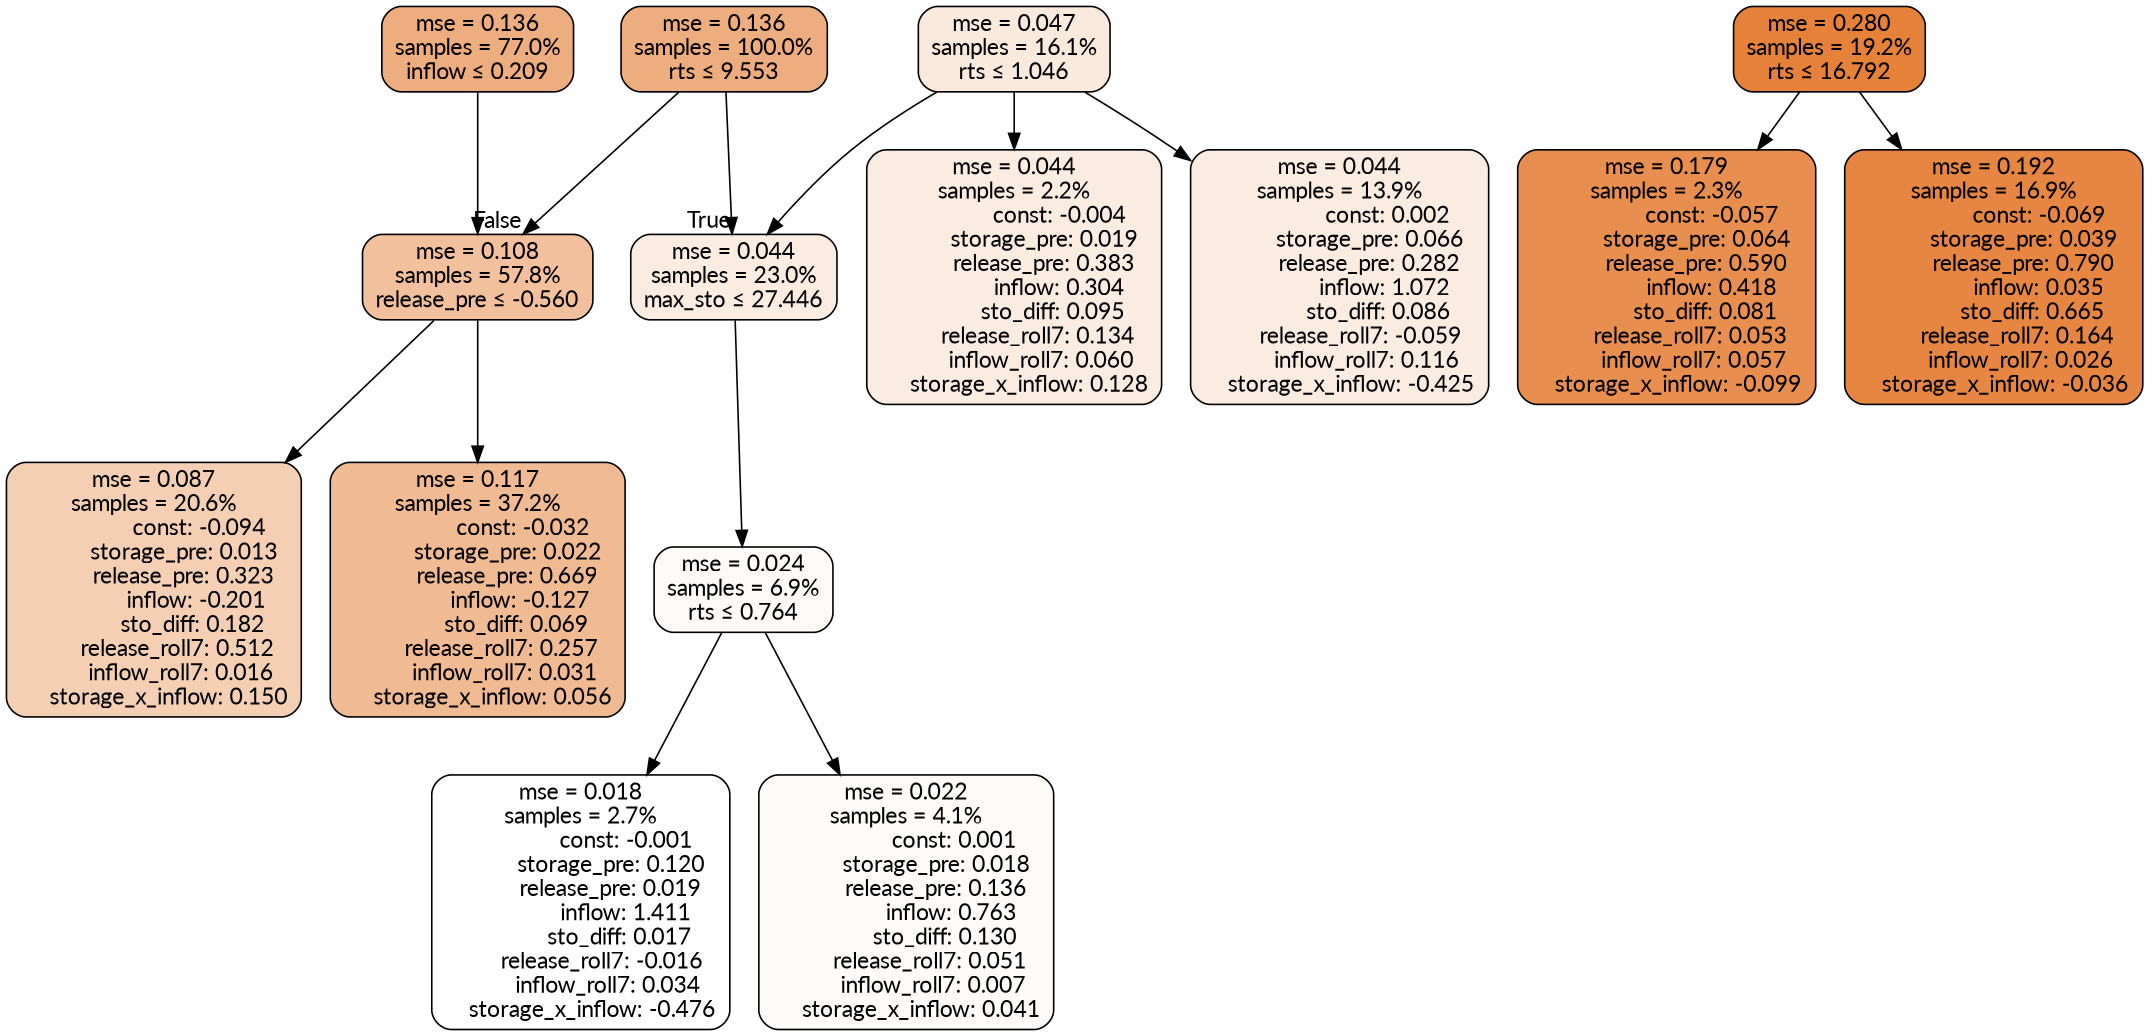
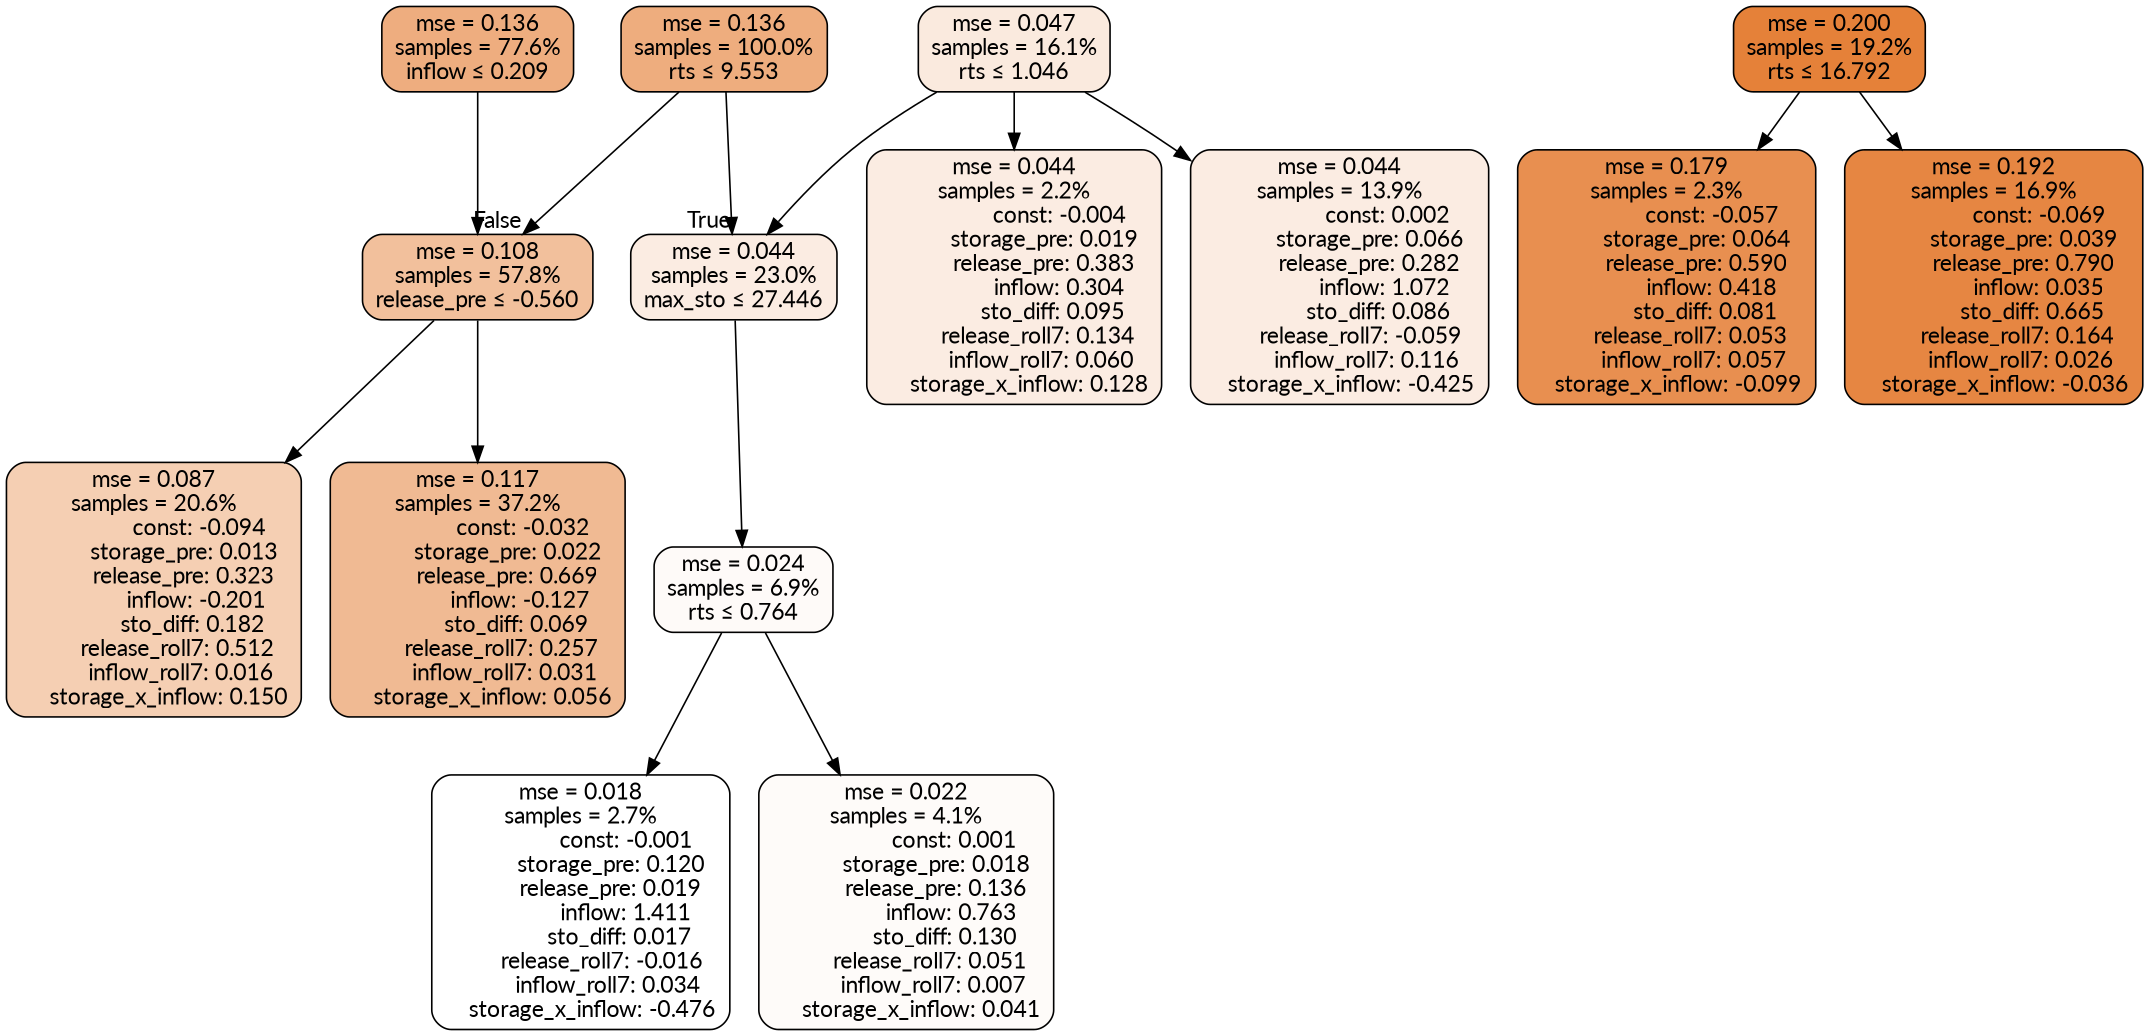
node "mse = 0.136 samples = 77.0% inflow ≤ 0.209": label "mse = 0.136 samples = 77.0% inflow ≤ 0.209" -> "mse = 0.136 samples = 77.6% inflow ≤ 0.209"
node "mse = 0.280 samples = 19.2% rts ≤ 16.792": label "mse = 0.280 samples = 19.2% rts ≤ 16.792" -> "mse = 0.200 samples = 19.2% rts ≤ 16.792"
